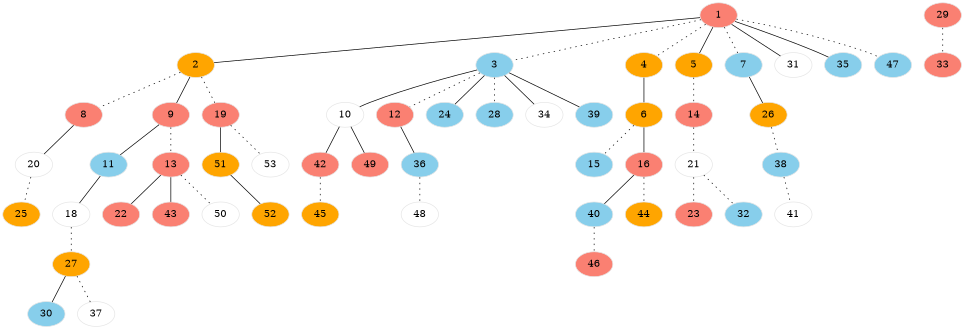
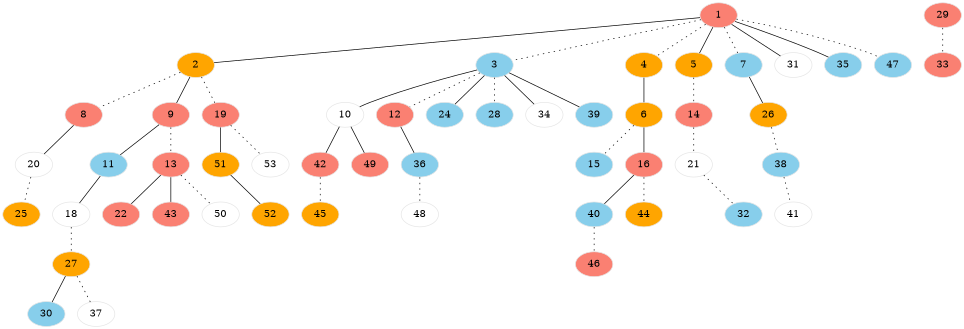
node "23": removed
